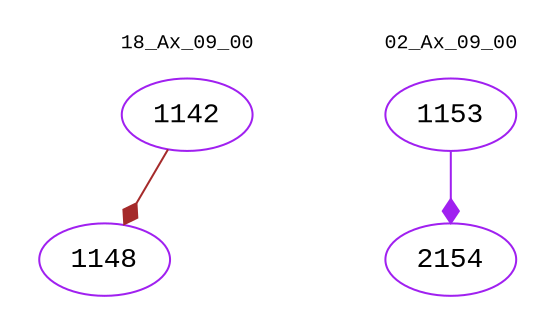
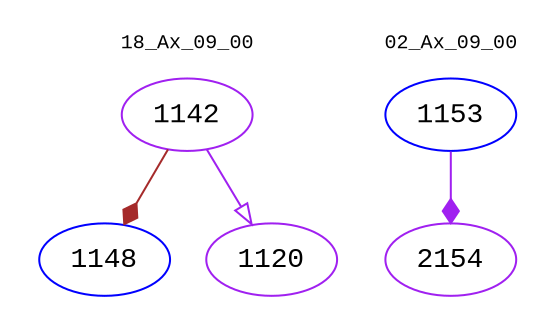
node "1153": color purple -> blue
node "1148": color purple -> blue
node "1120": added
